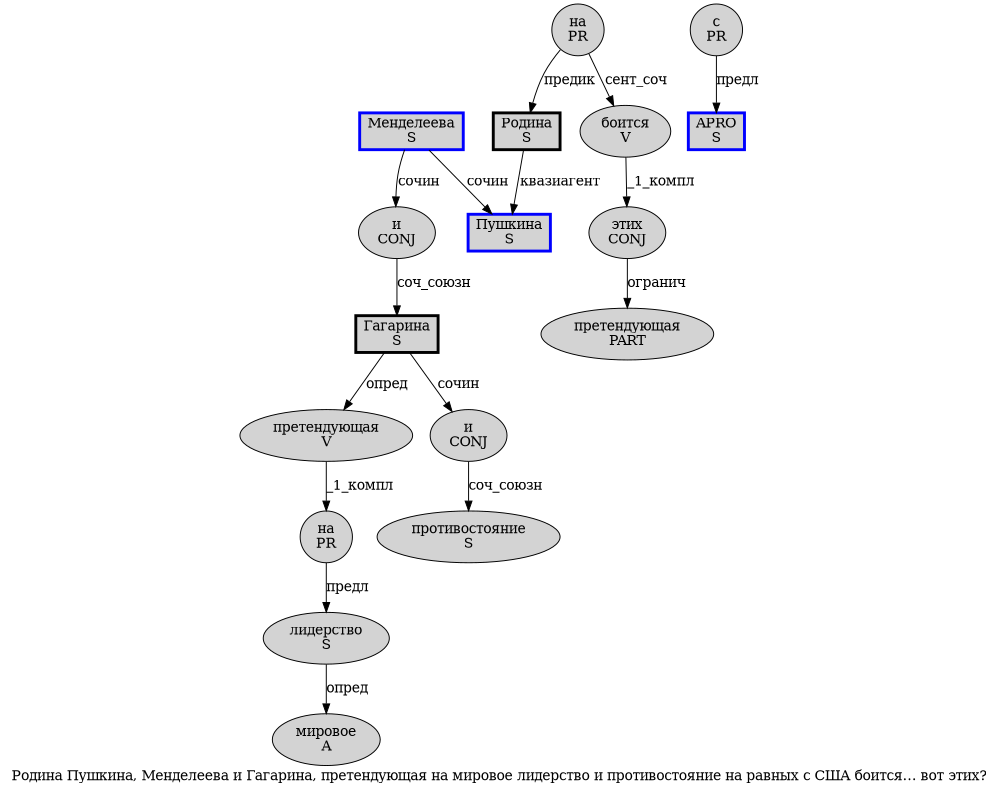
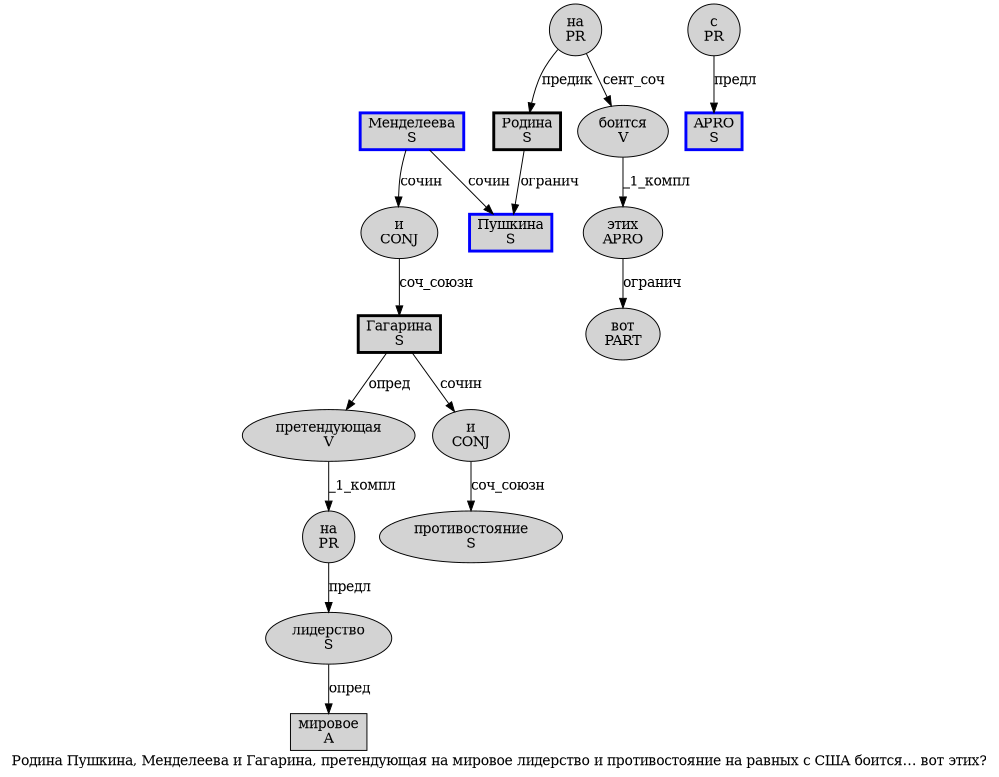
edge "Родина S" -> "Пушкина S": label "квазиагент" -> "огранич"
node "этих CONJ": label "этих CONJ" -> "этих APRO"
node "претендующая PART": label "претендующая PART" -> "вот PART"
node "мировое A": shape ellipse -> box
